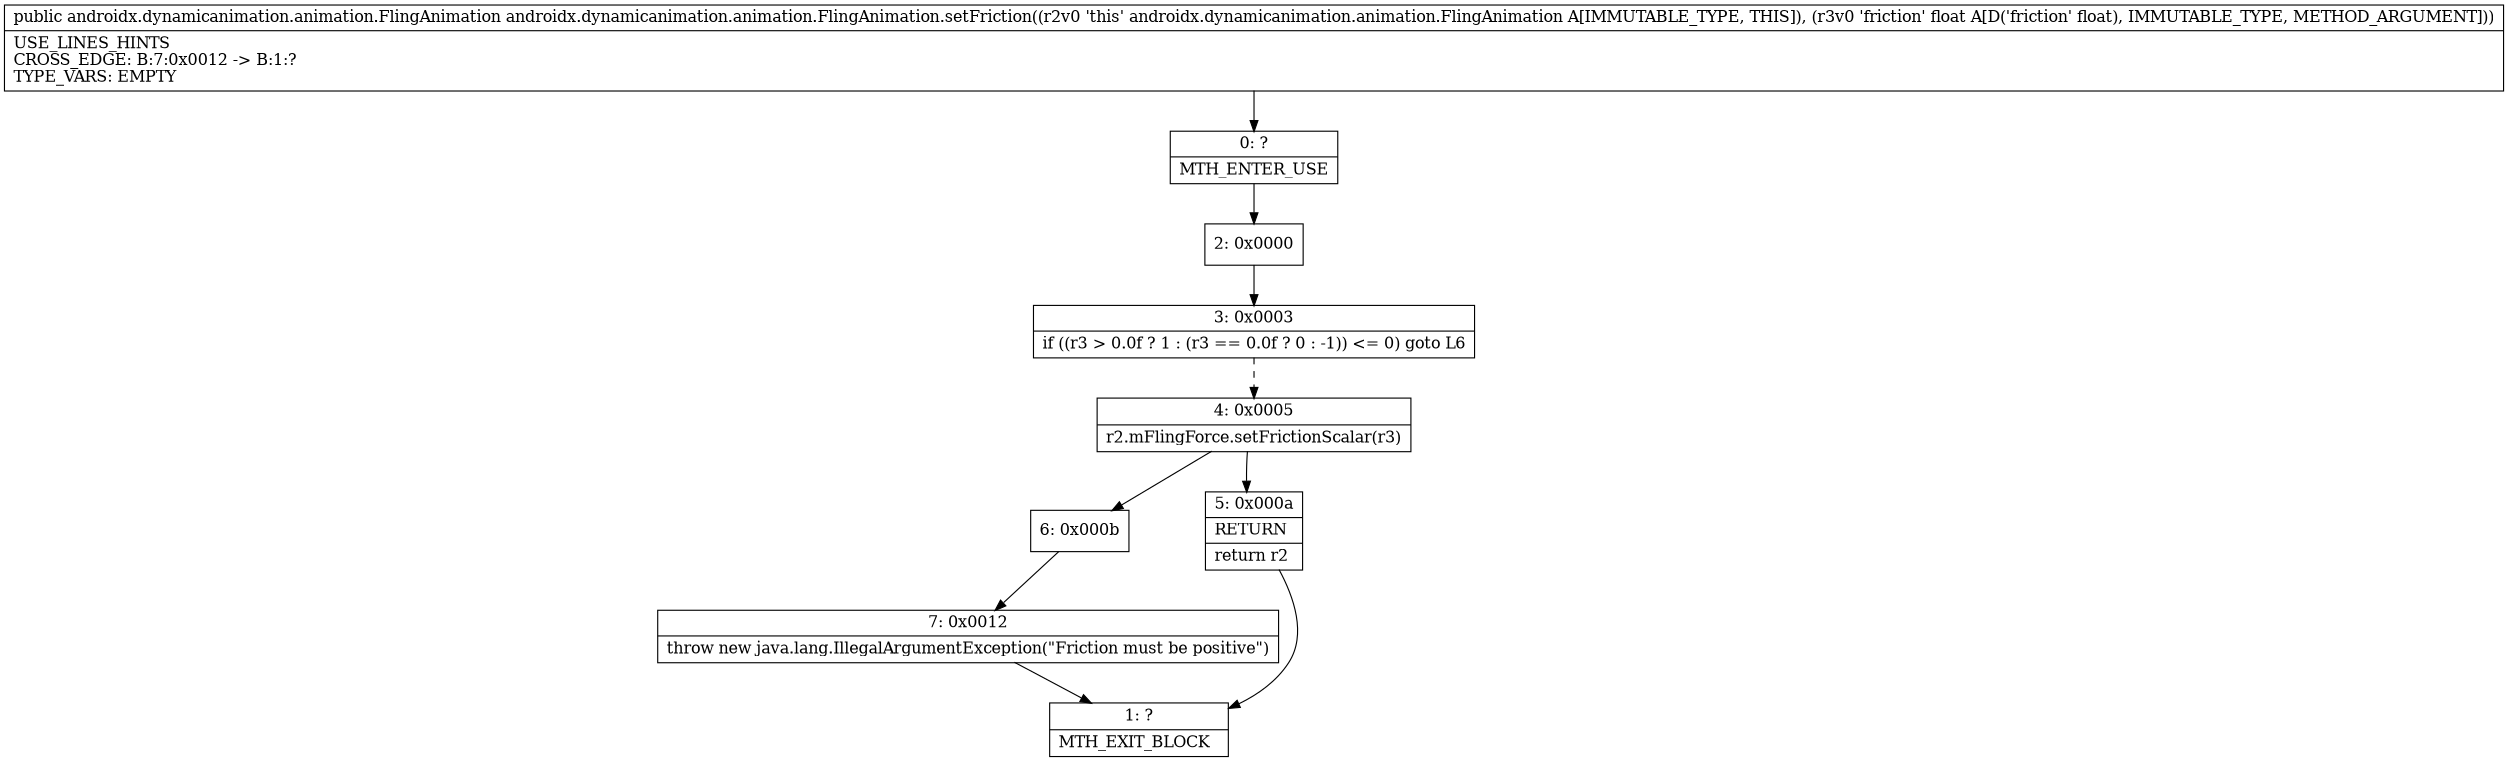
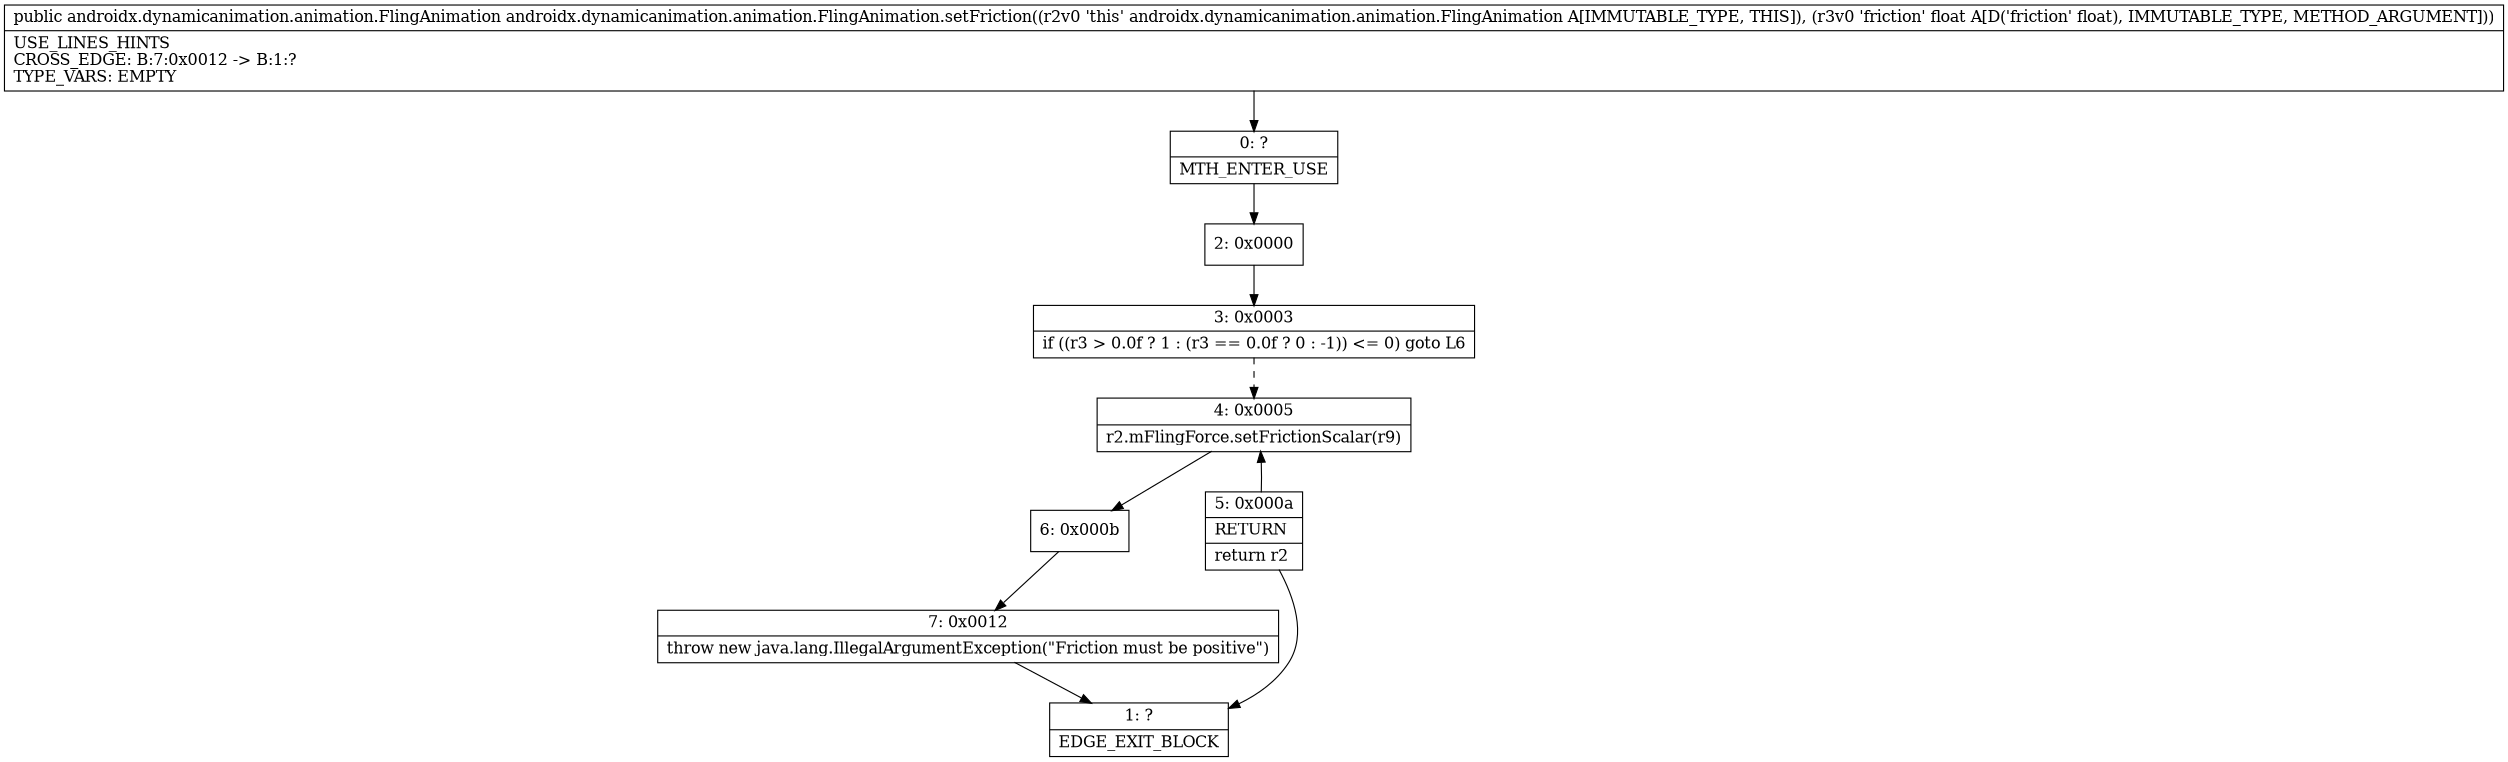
node "4: 0x0005": text "r2.mFlingForce.setFrictionScalar(r3)" -> "r2.mFlingForce.setFrictionScalar(r9)"
edge "4: 0x0005" -> "5: 0x000a": reversed
node "1: ?": text "MTH_EXIT_BLOCK" -> "EDGE_EXIT_BLOCK"
